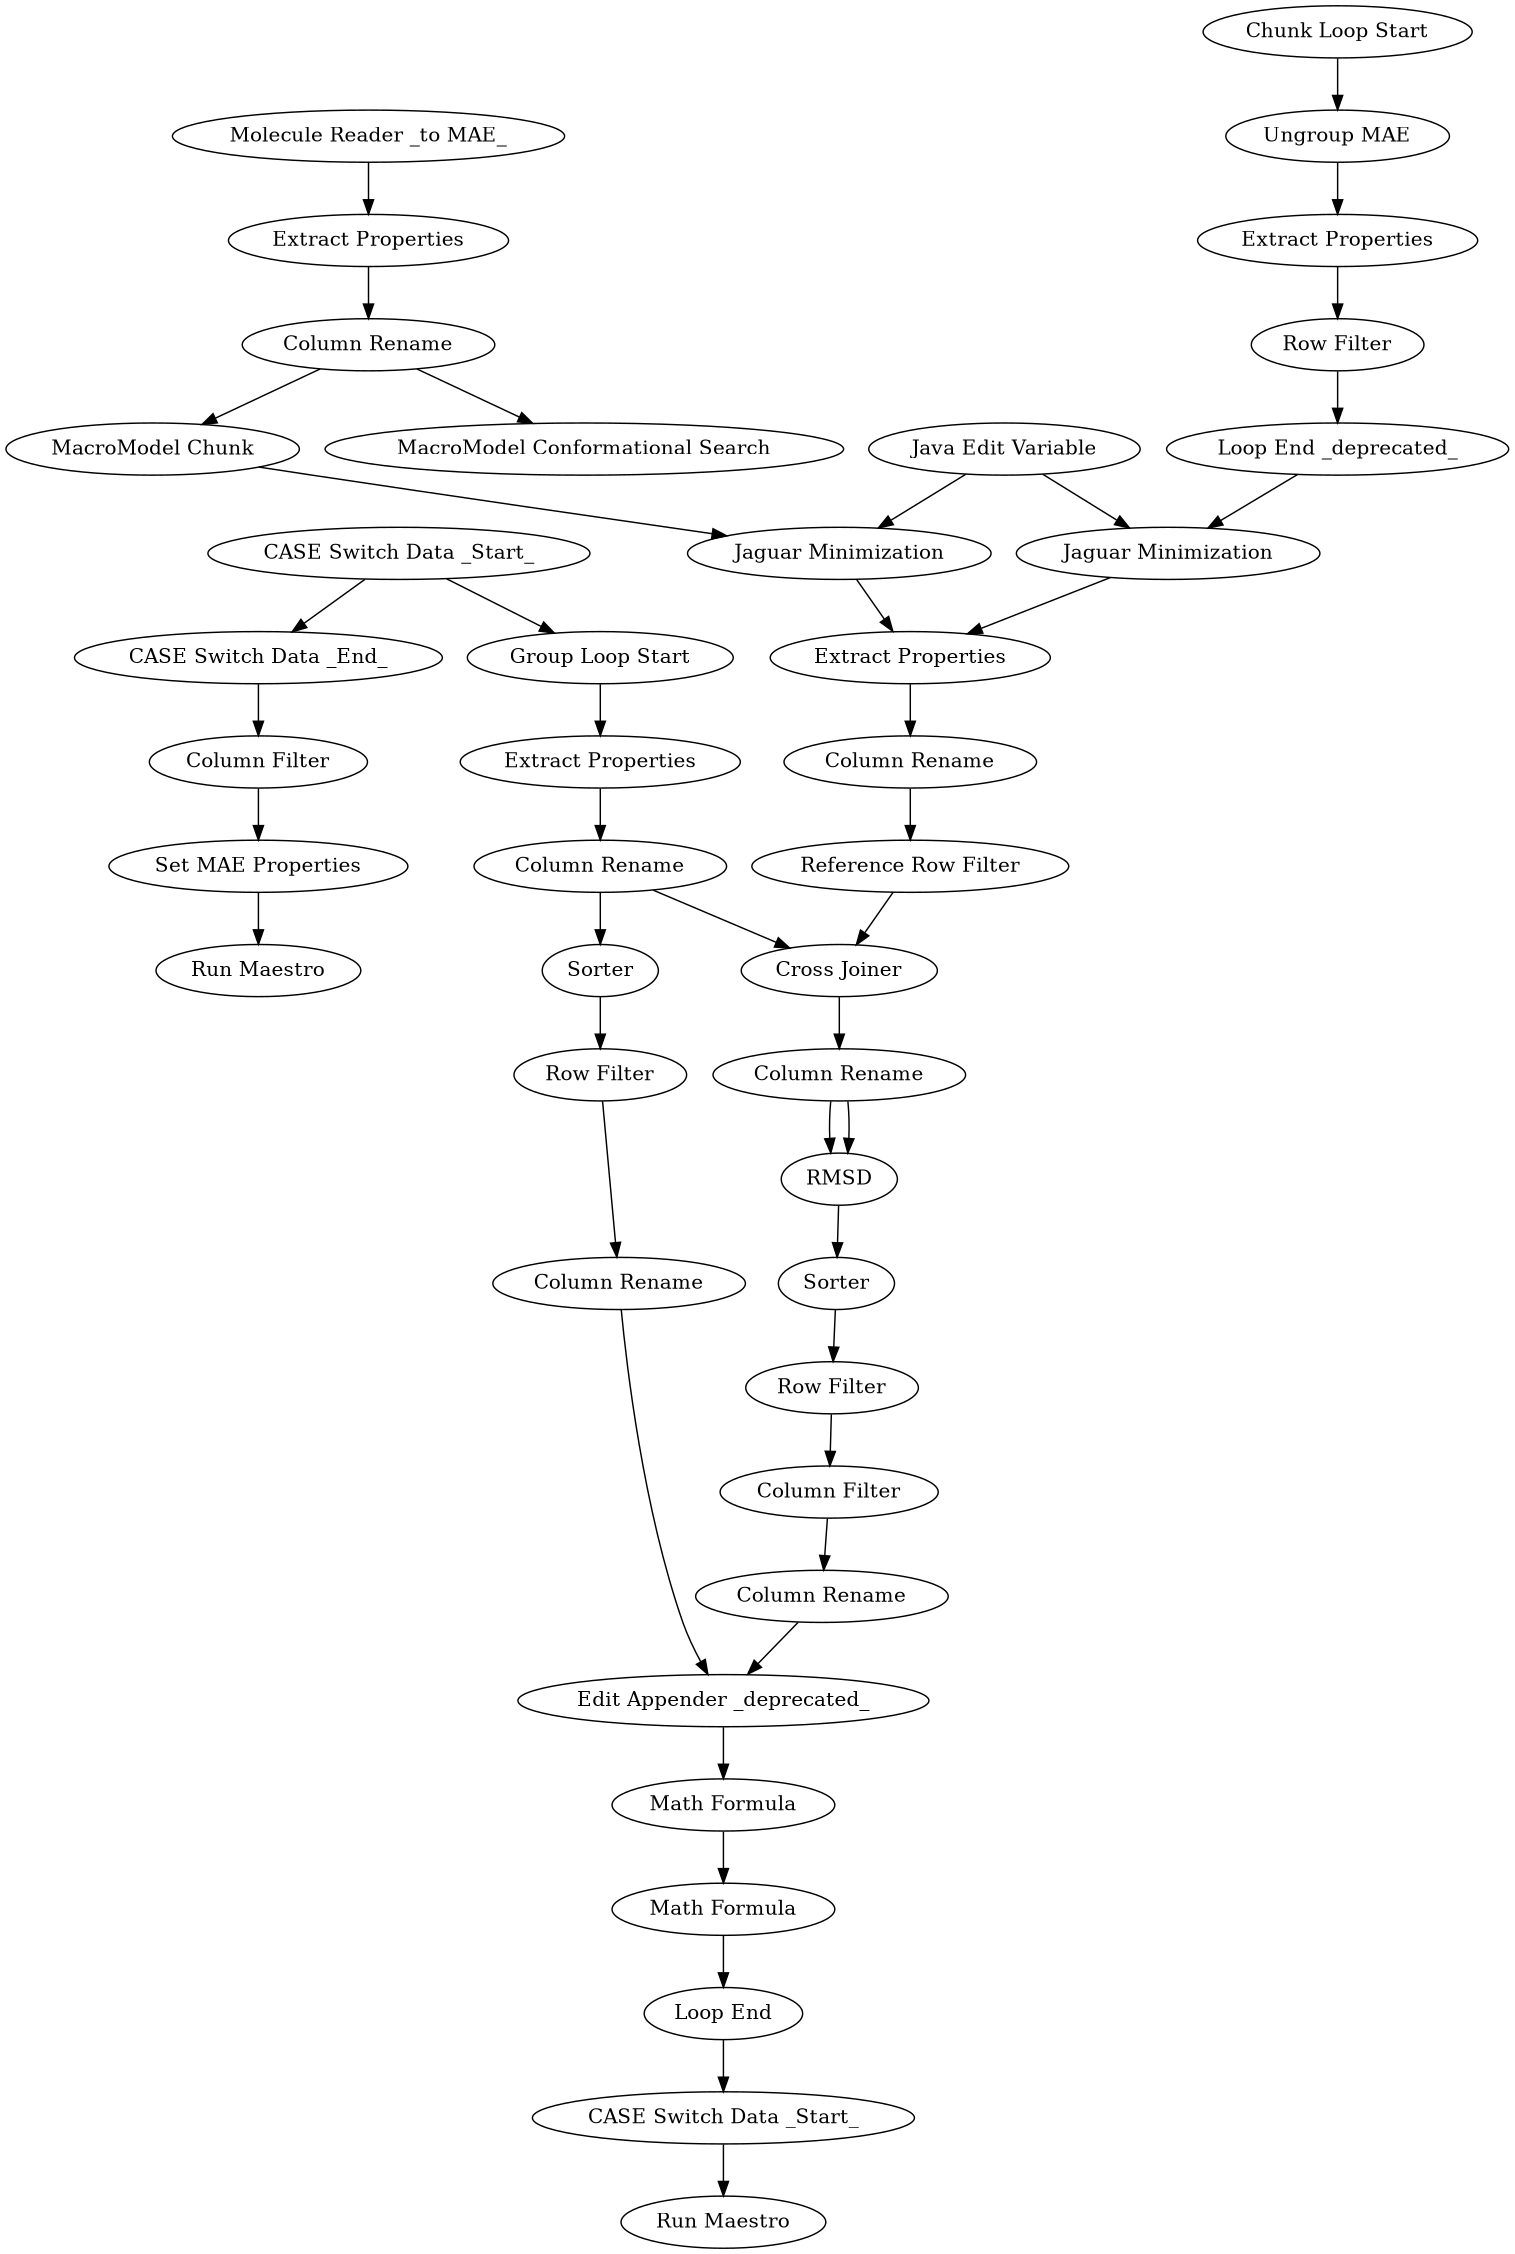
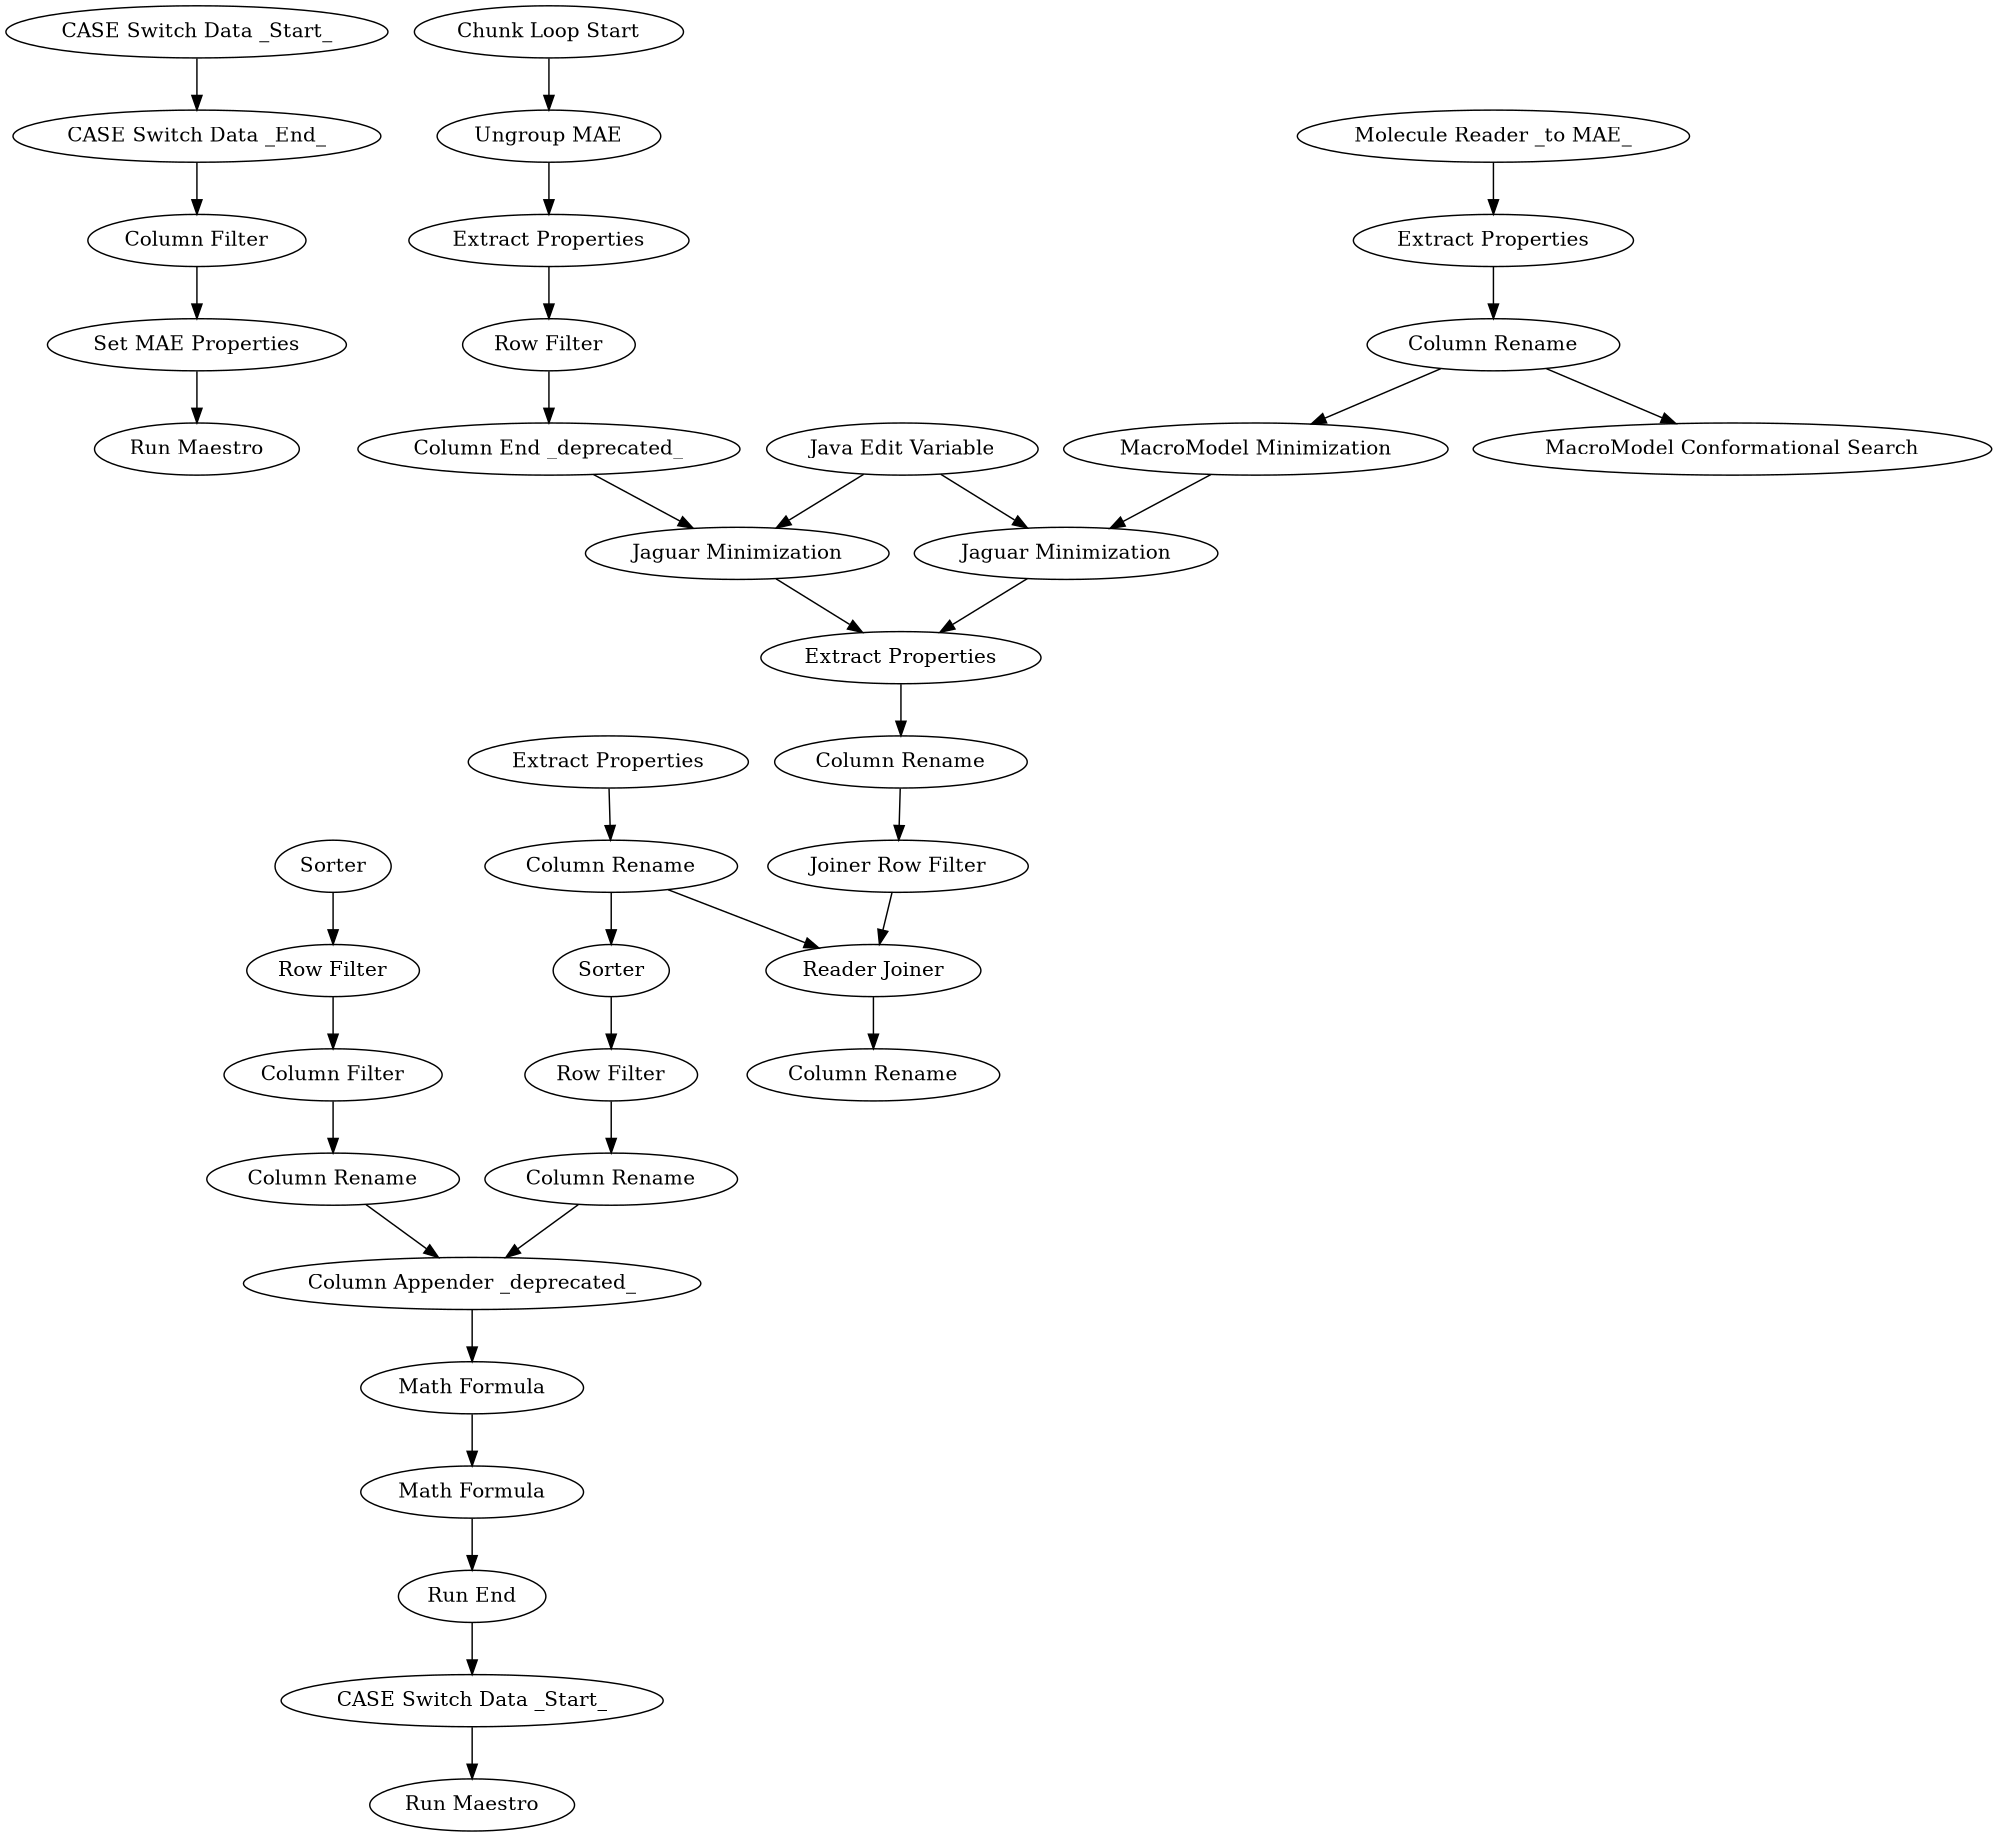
node "MacroModel Chunk": label "MacroModel Chunk" -> "MacroModel Minimization"
node "Loop End _deprecated_": label "Loop End _deprecated_" -> "Column End _deprecated_"
node "Group Loop Start": removed
node "Reference Row Filter": label "Reference Row Filter" -> "Joiner Row Filter"
node "Cross Joiner": label "Cross Joiner" -> "Reader Joiner"
node "RMSD": removed
node "Edit Appender _deprecated_": label "Edit Appender _deprecated_" -> "Column Appender _deprecated_"
node "Loop End": label "Loop End" -> "Run End"
